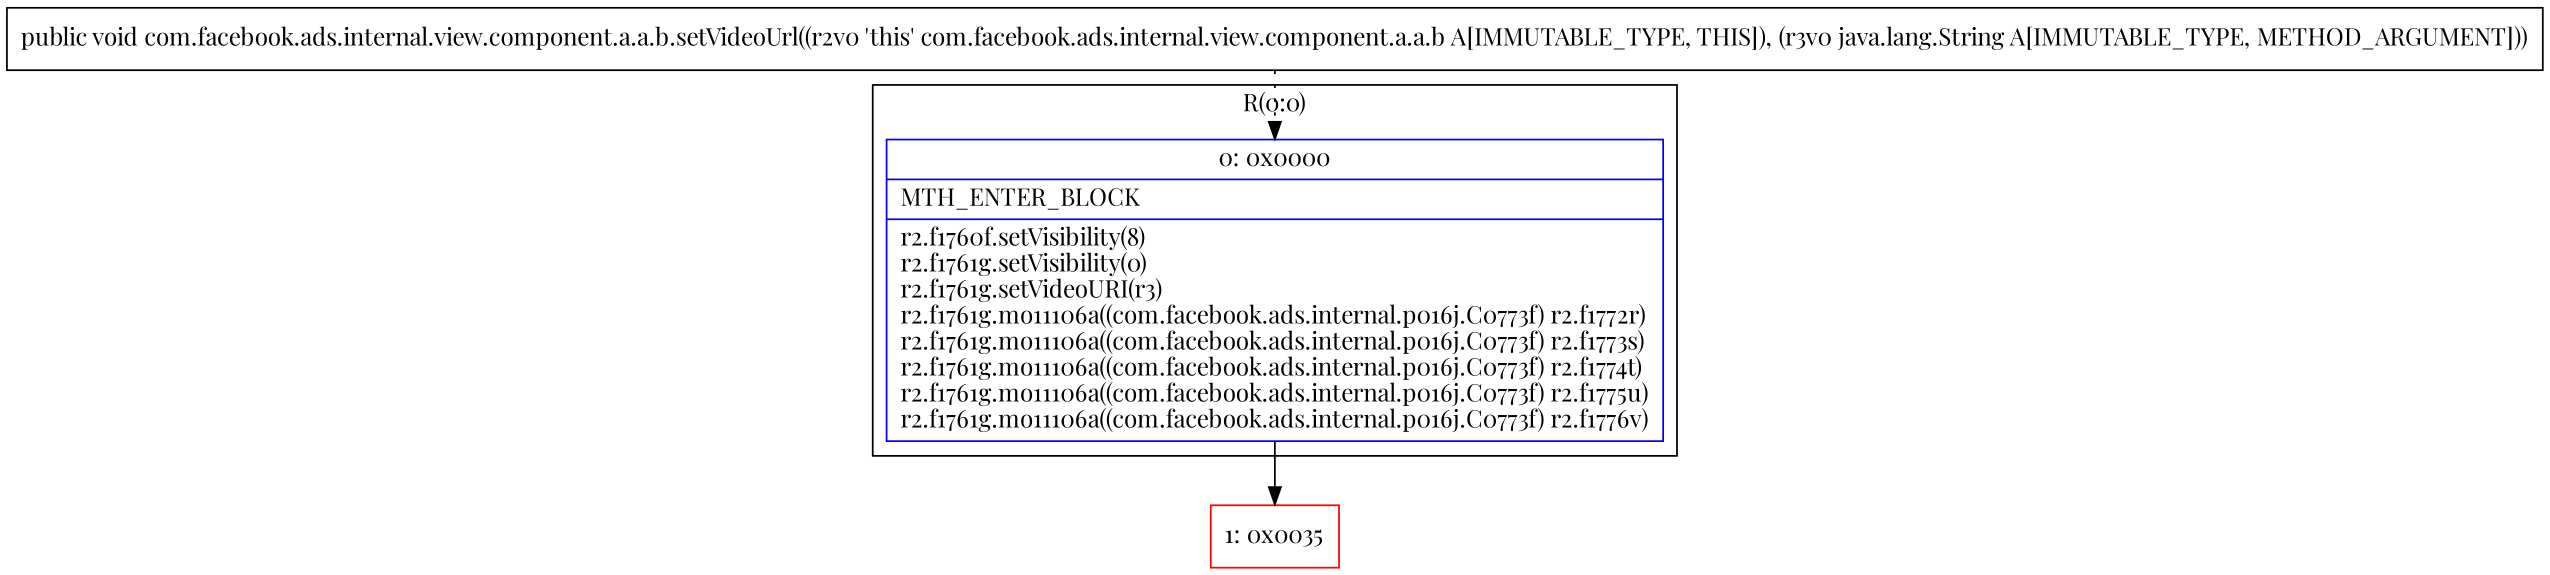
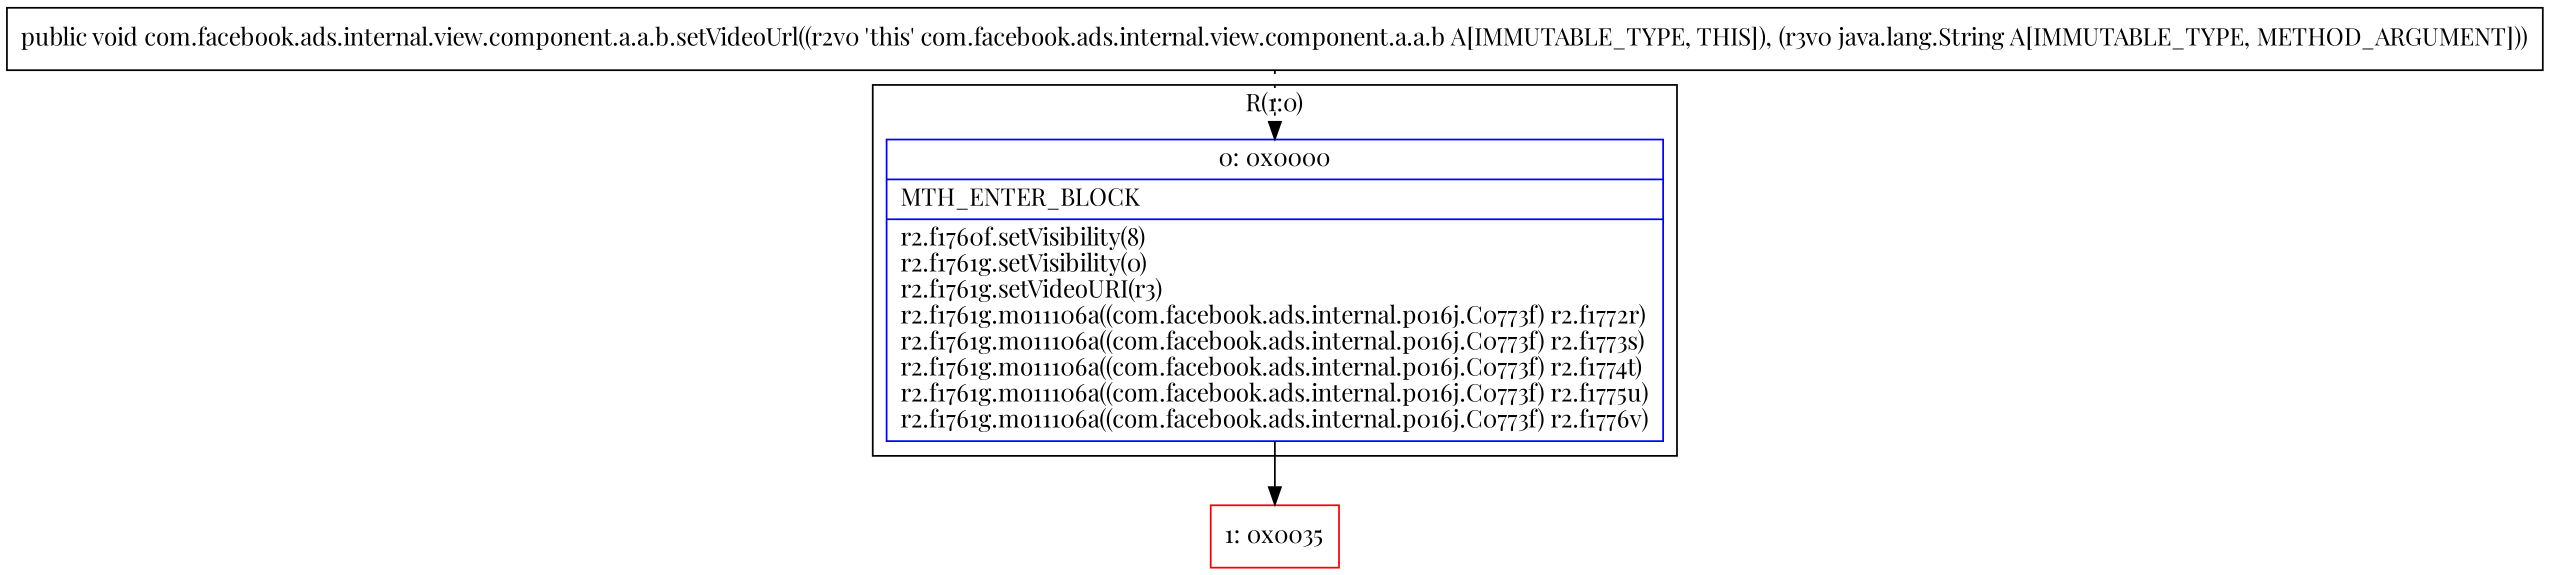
cluster "R(0:0)": label "R(0:0)" -> "R(1:0)"
